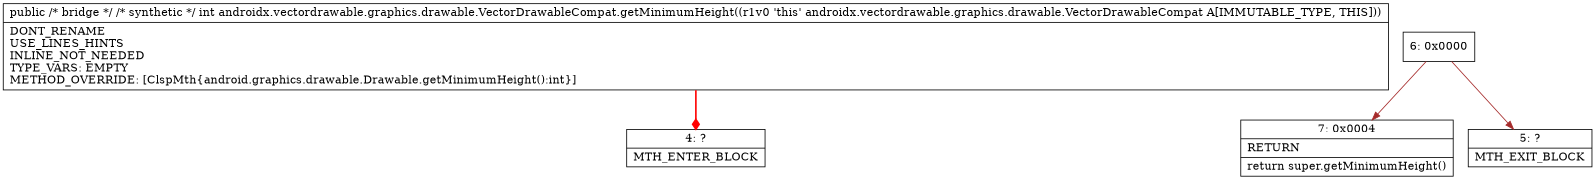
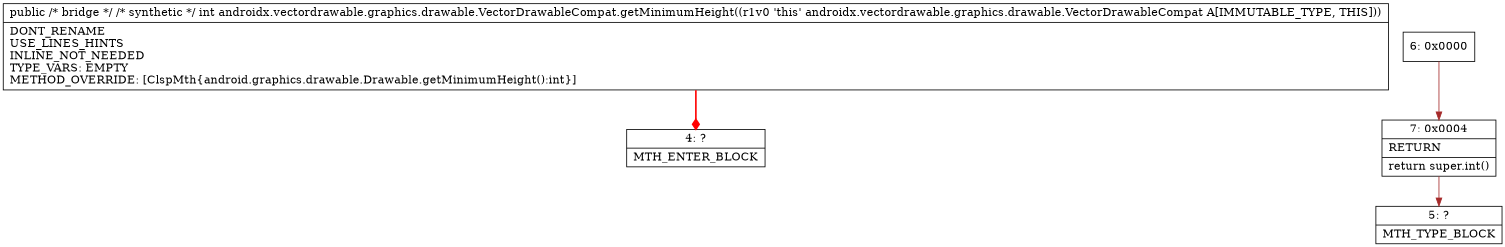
edge "6: 0x0000" -> "5: ?": now "7: 0x0004" -> "5: ?"
node "5: ?": text "MTH_EXIT_BLOCK" -> "MTH_TYPE_BLOCK"
node "7: 0x0004": text "return super.getMinimumHeight()" -> "return super.int()"
